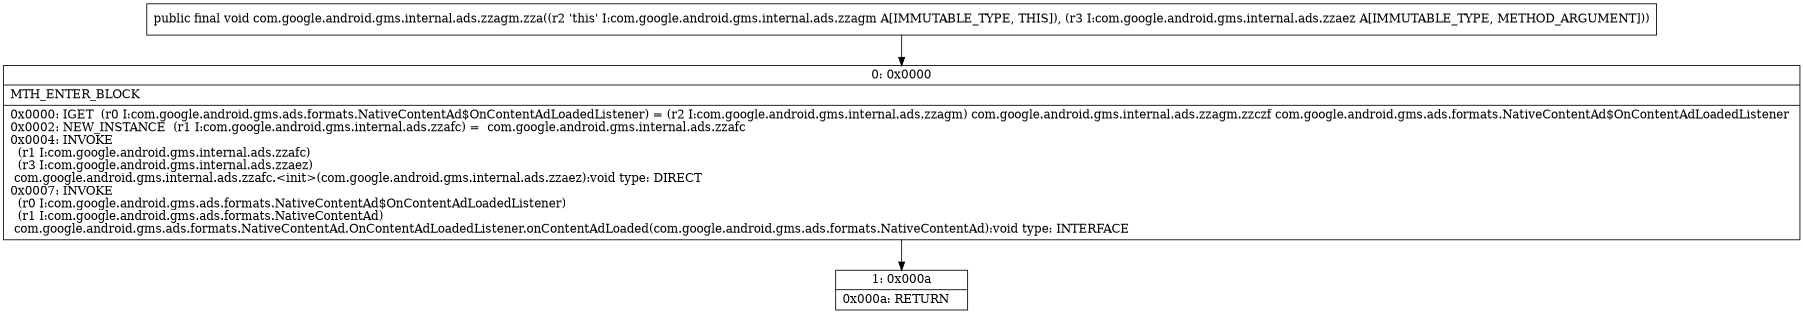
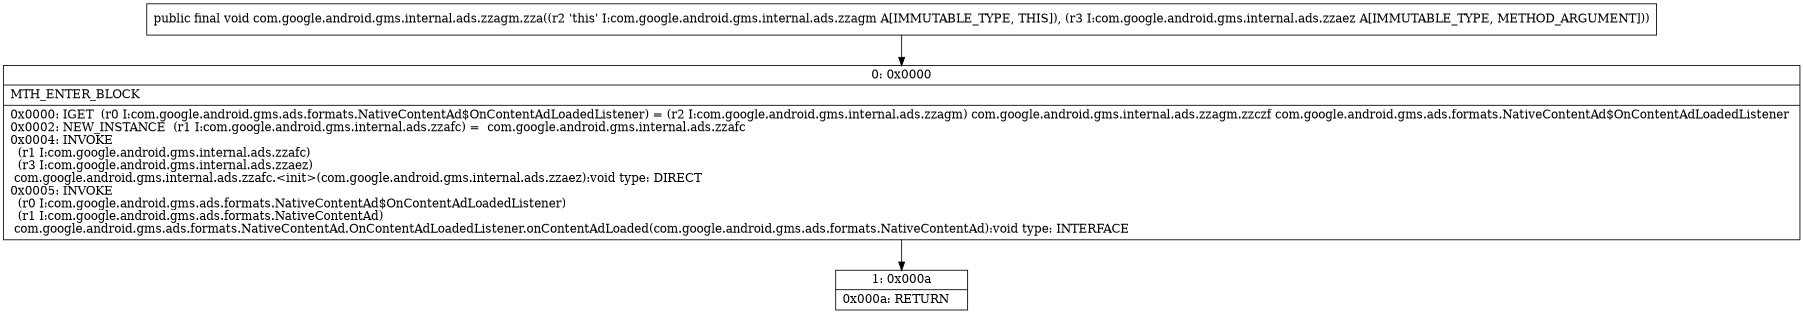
node "0: 0x0000": text "0x0007: INVOKE" -> "0x0005: INVOKE"
